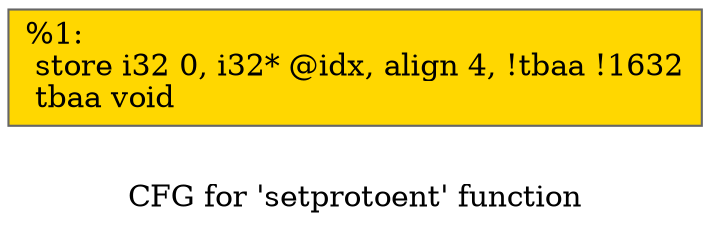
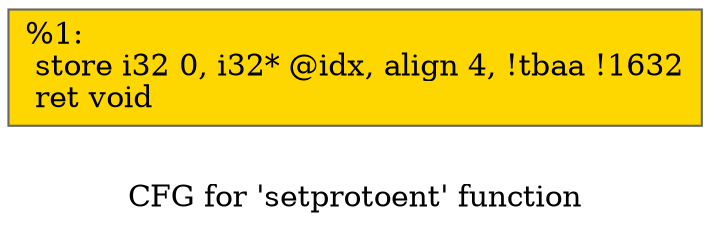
node "%1:": text "tbaa void" -> "ret void"
